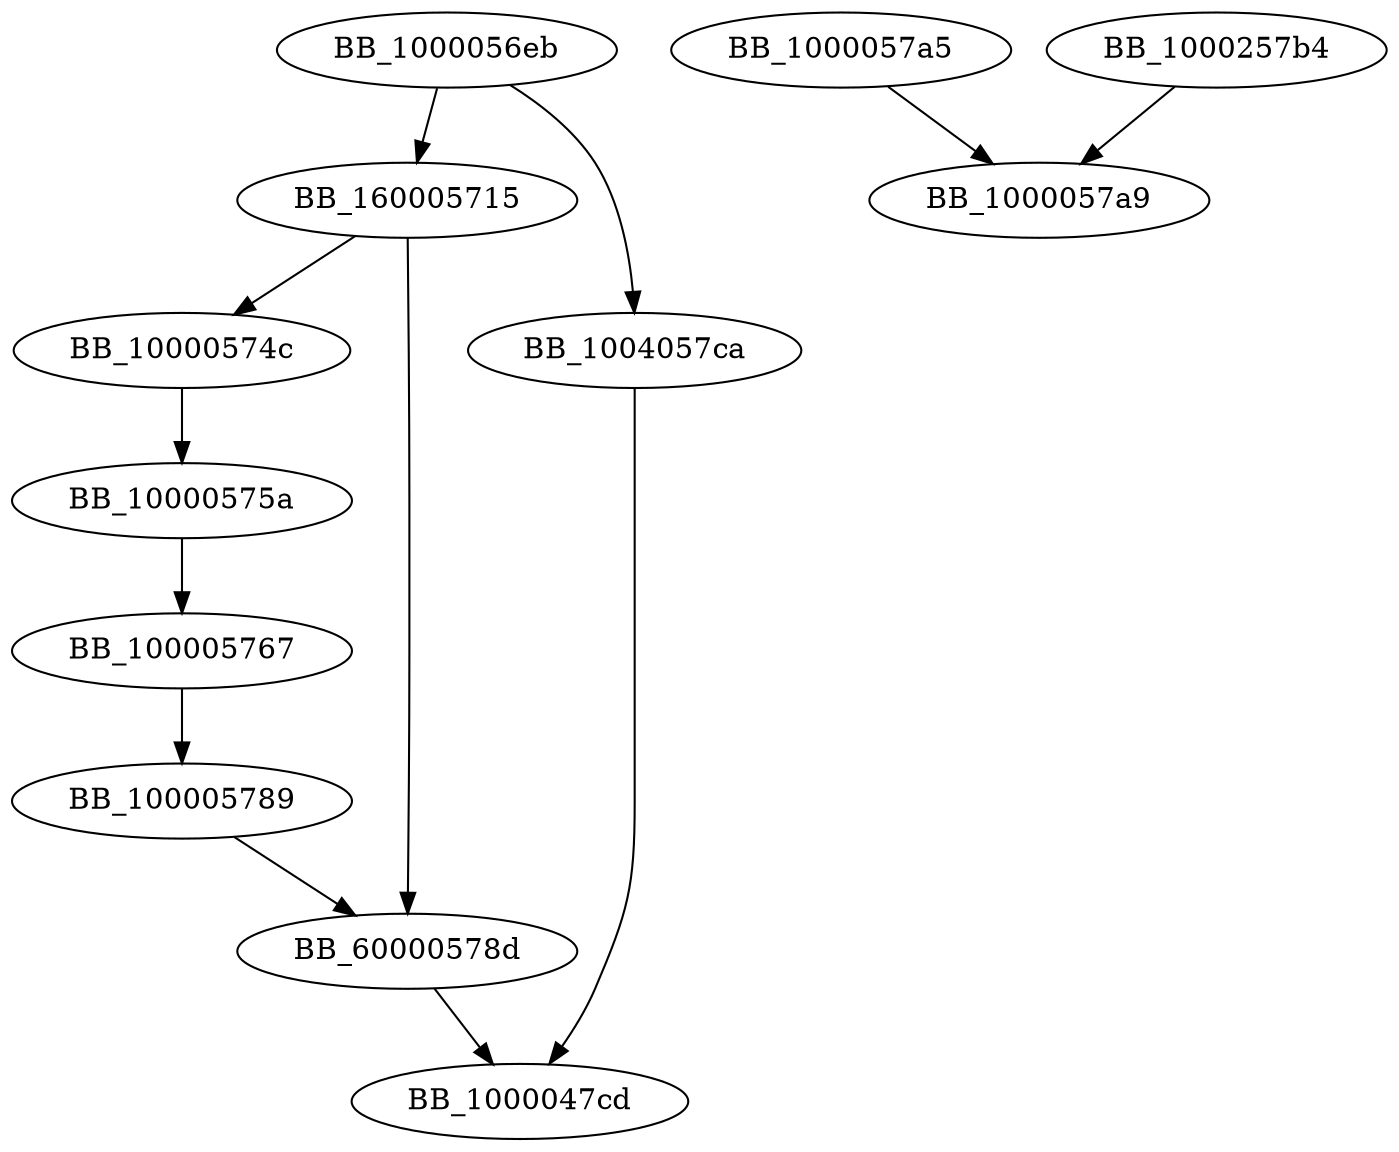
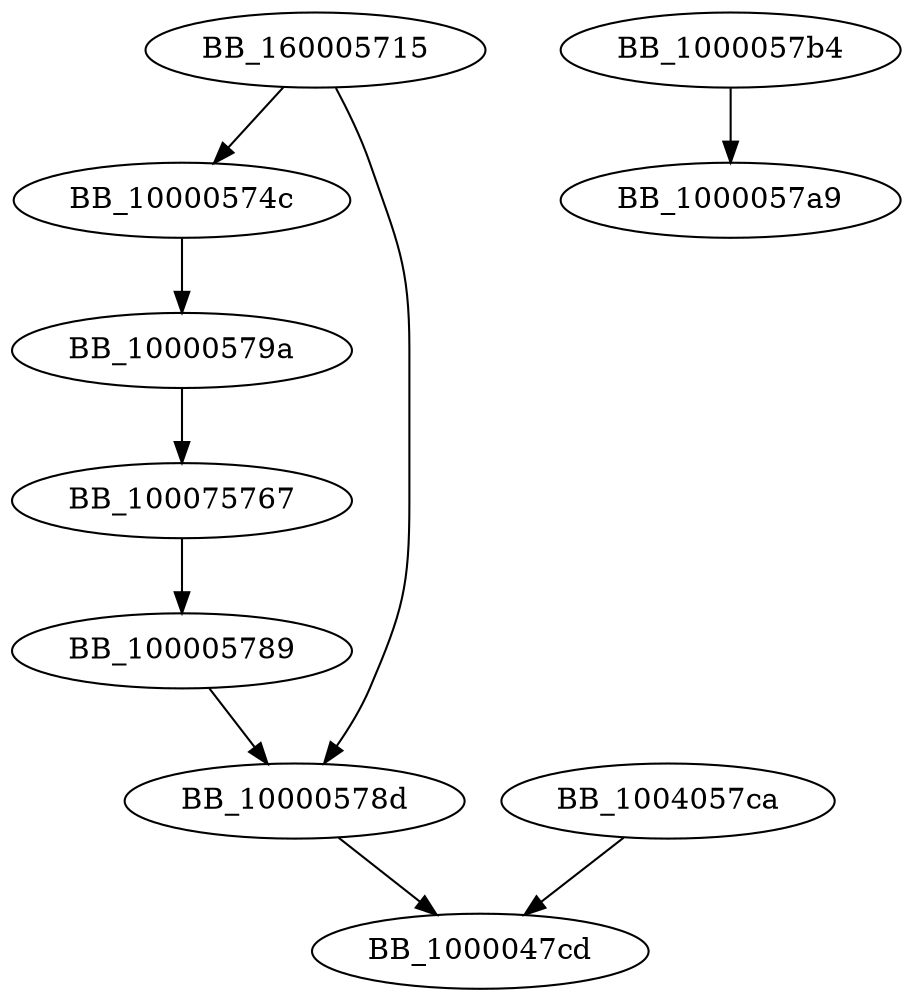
node "BB_1000056eb": removed
node "BB_1000057a5": removed
node "BB_1000257b4": label "BB_1000257b4" -> "BB_1000057b4"
node "BB_10000575a": label "BB_10000575a" -> "BB_10000579a"
node "BB_100005767": label "BB_100005767" -> "BB_100075767"
node "BB_60000578d": label "BB_60000578d" -> "BB_10000578d"
